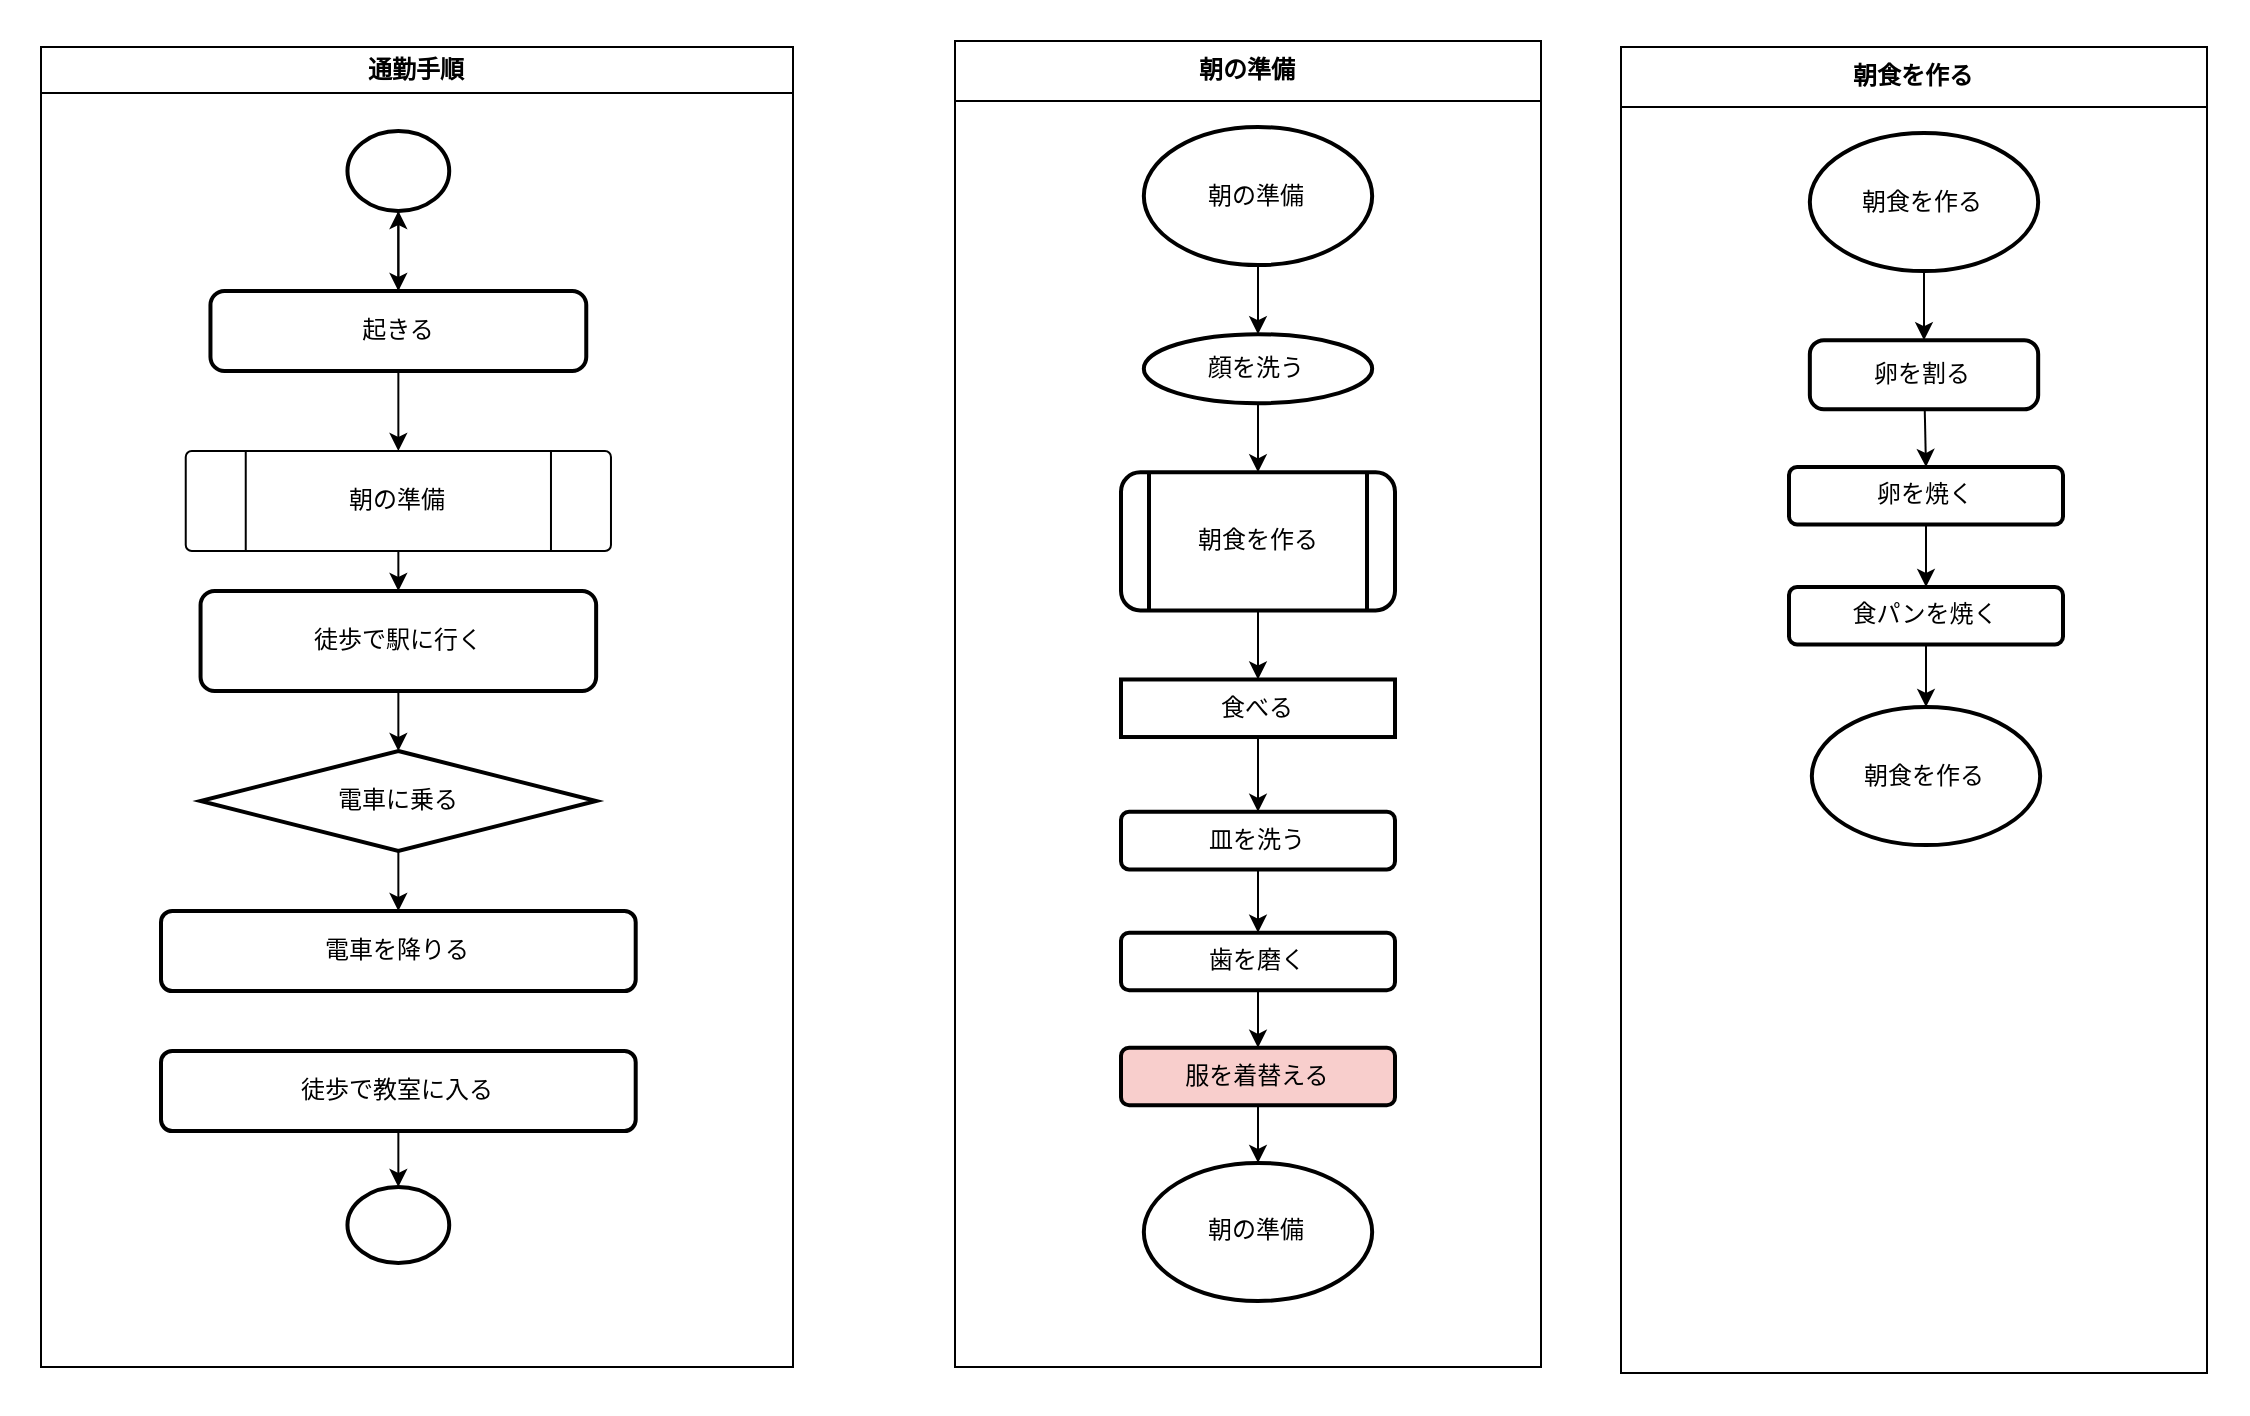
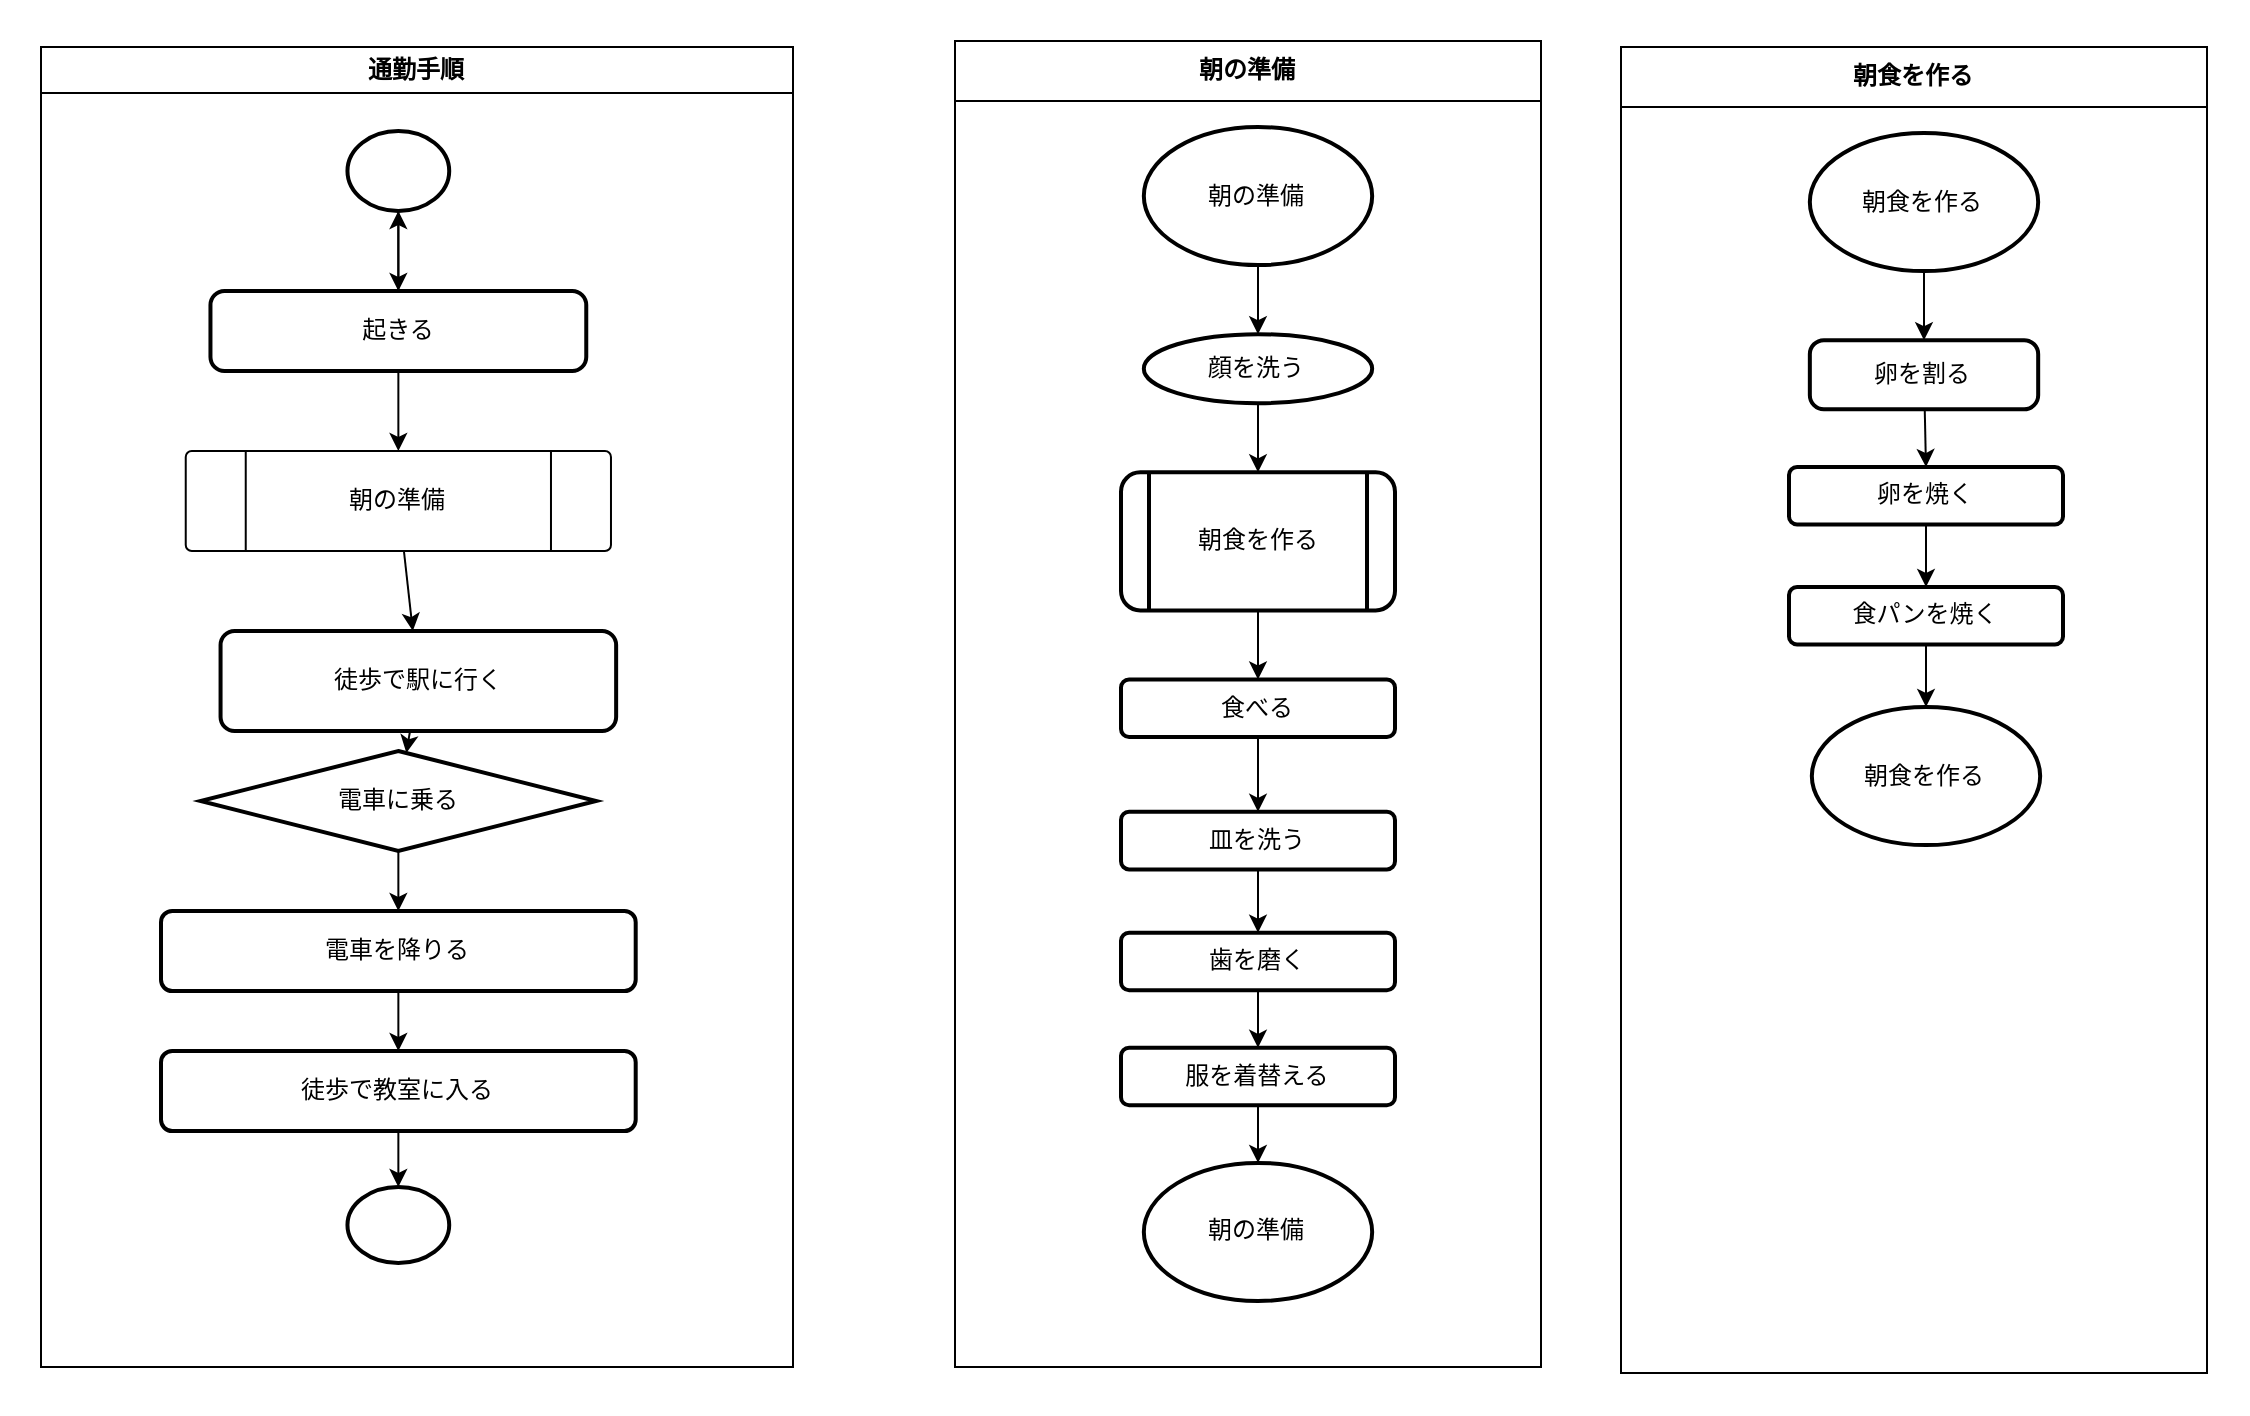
node "徒歩で駅に行く": moved (398, 641) -> (418, 681)
node "食べる": shape rectangle -> rounded rectangle
edge "電車を降りる" -> "徒歩で教室に入る": added
node "服を着替える": fillcolor #f8cecc -> #ffffff
